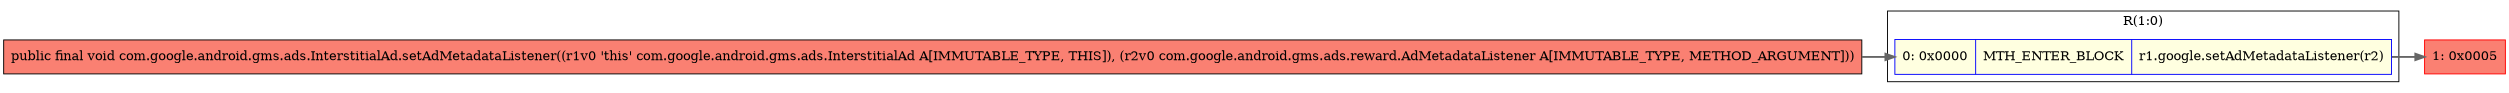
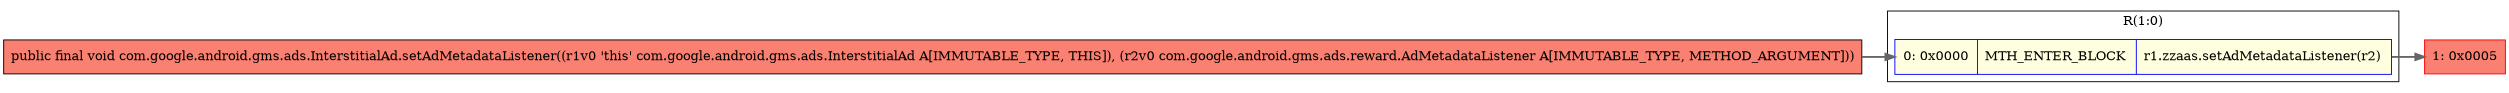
node "0: 0x0000": text "r1.google.setAdMetadataListener(r2)" -> "r1.zzaas.setAdMetadataListener(r2)"
